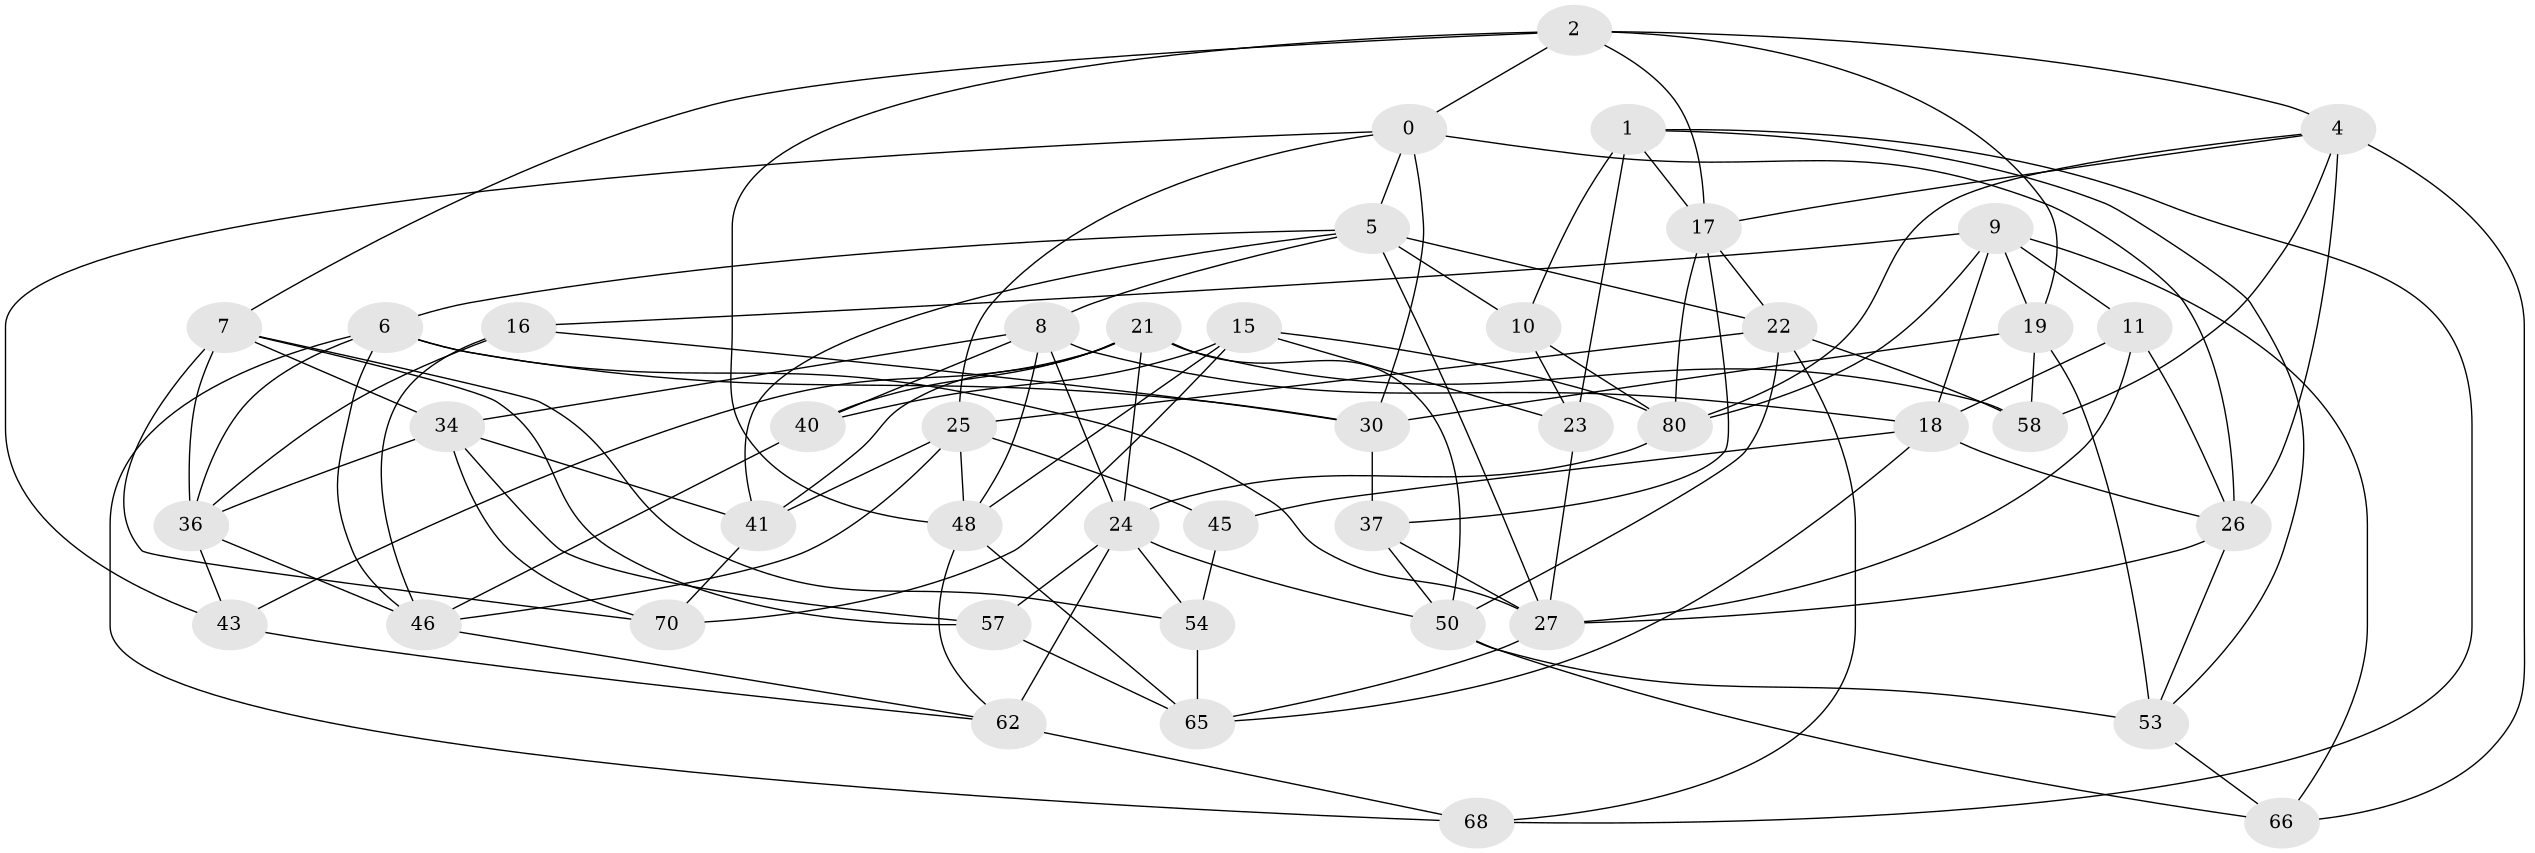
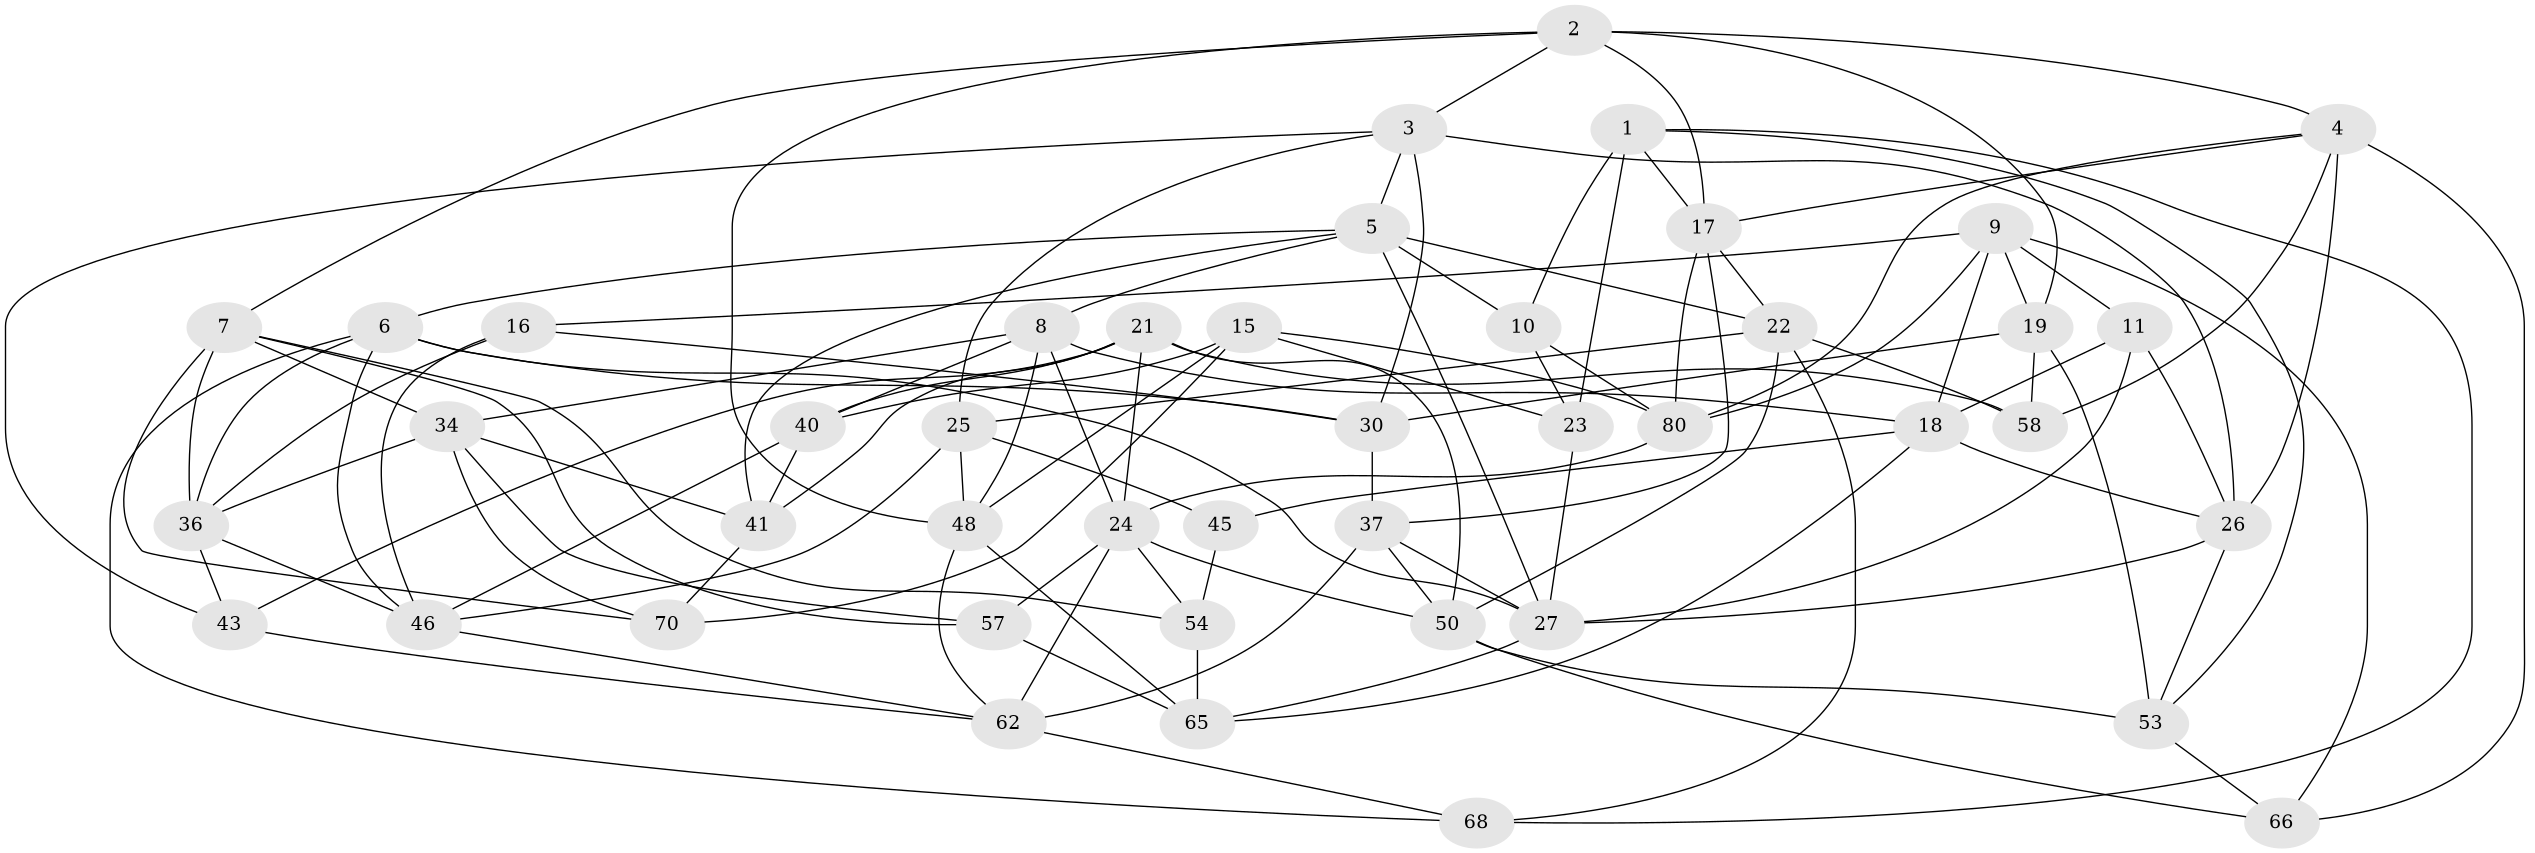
node "0": label "0" -> "3"
edge "25" -- "41": now "40" -- "41"
edge "37" -- "62": added
